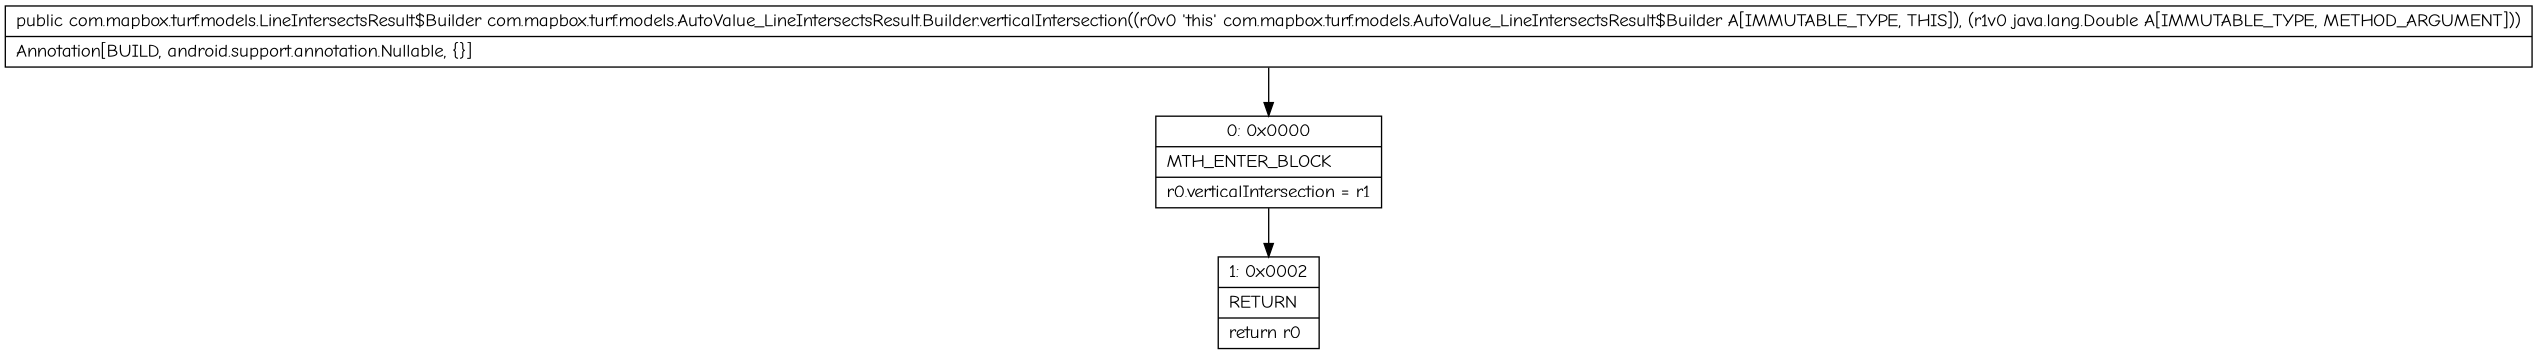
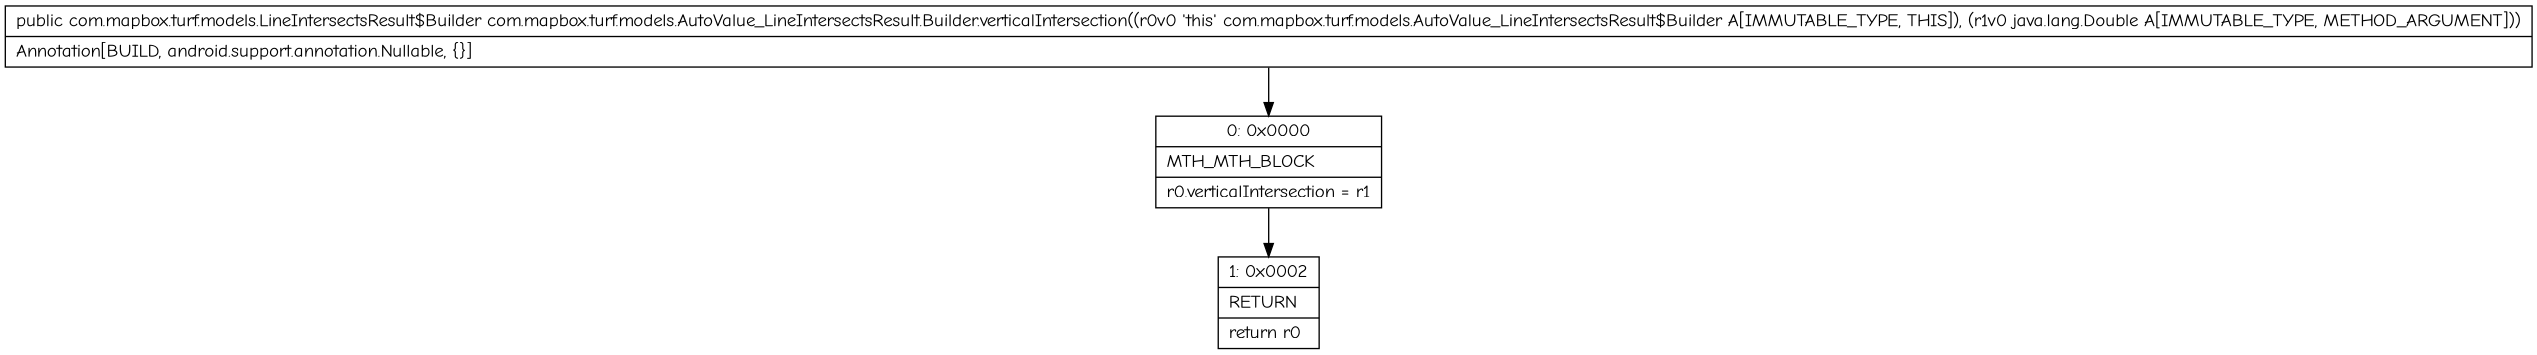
node "0: 0x0000": text "MTH_ENTER_BLOCK" -> "MTH_MTH_BLOCK"
